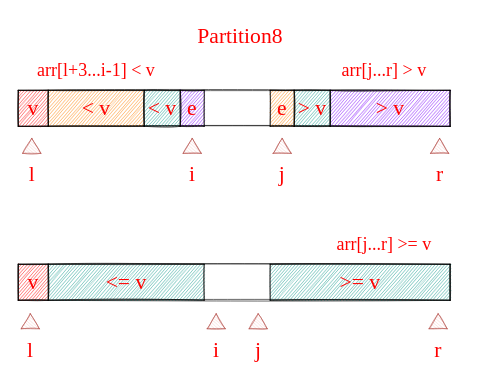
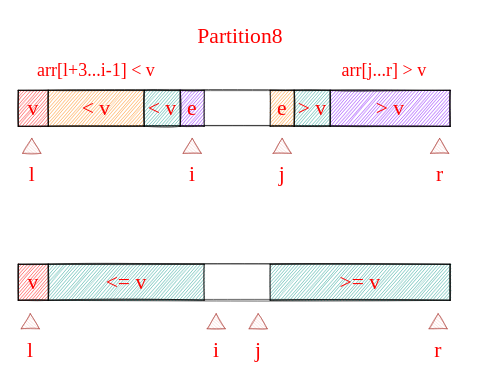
node "arr[j...r] >= v": removed
